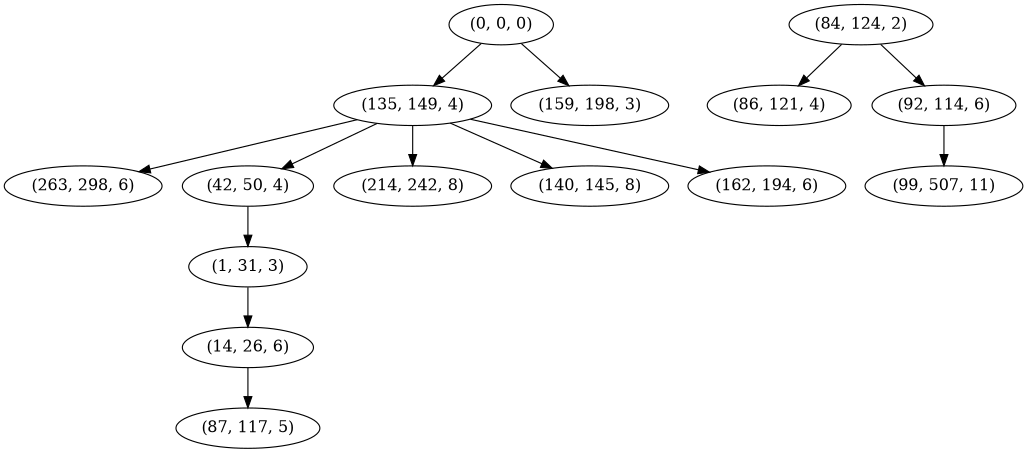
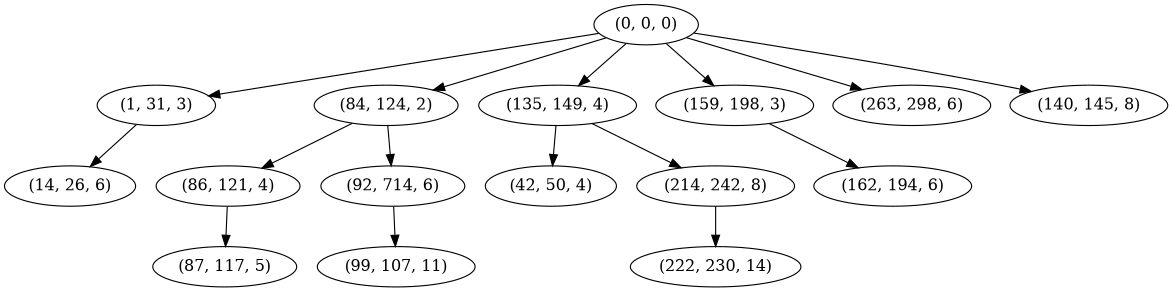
edge "(0, 0, 0)" -> "(84, 124, 2)": added
node "(92, 114, 6)": label "(92, 114, 6)" -> "(92, 714, 6)"
edge "(135, 149, 4)" -> "(140, 145, 8)": now "(0, 0, 0)" -> "(140, 145, 8)"
edge "(135, 149, 4)" -> "(263, 298, 6)": now "(0, 0, 0)" -> "(263, 298, 6)"
edge "(135, 149, 4)" -> "(162, 194, 6)": now "(159, 198, 3)" -> "(162, 194, 6)"
node "(99, 507, 11)": label "(99, 507, 11)" -> "(99, 107, 11)"
edge "(42, 50, 4)" -> "(1, 31, 3)": now "(0, 0, 0)" -> "(1, 31, 3)"
node "(222, 230, 14)": added
edge "(14, 26, 6)" -> "(87, 117, 5)": now "(86, 121, 4)" -> "(87, 117, 5)"
